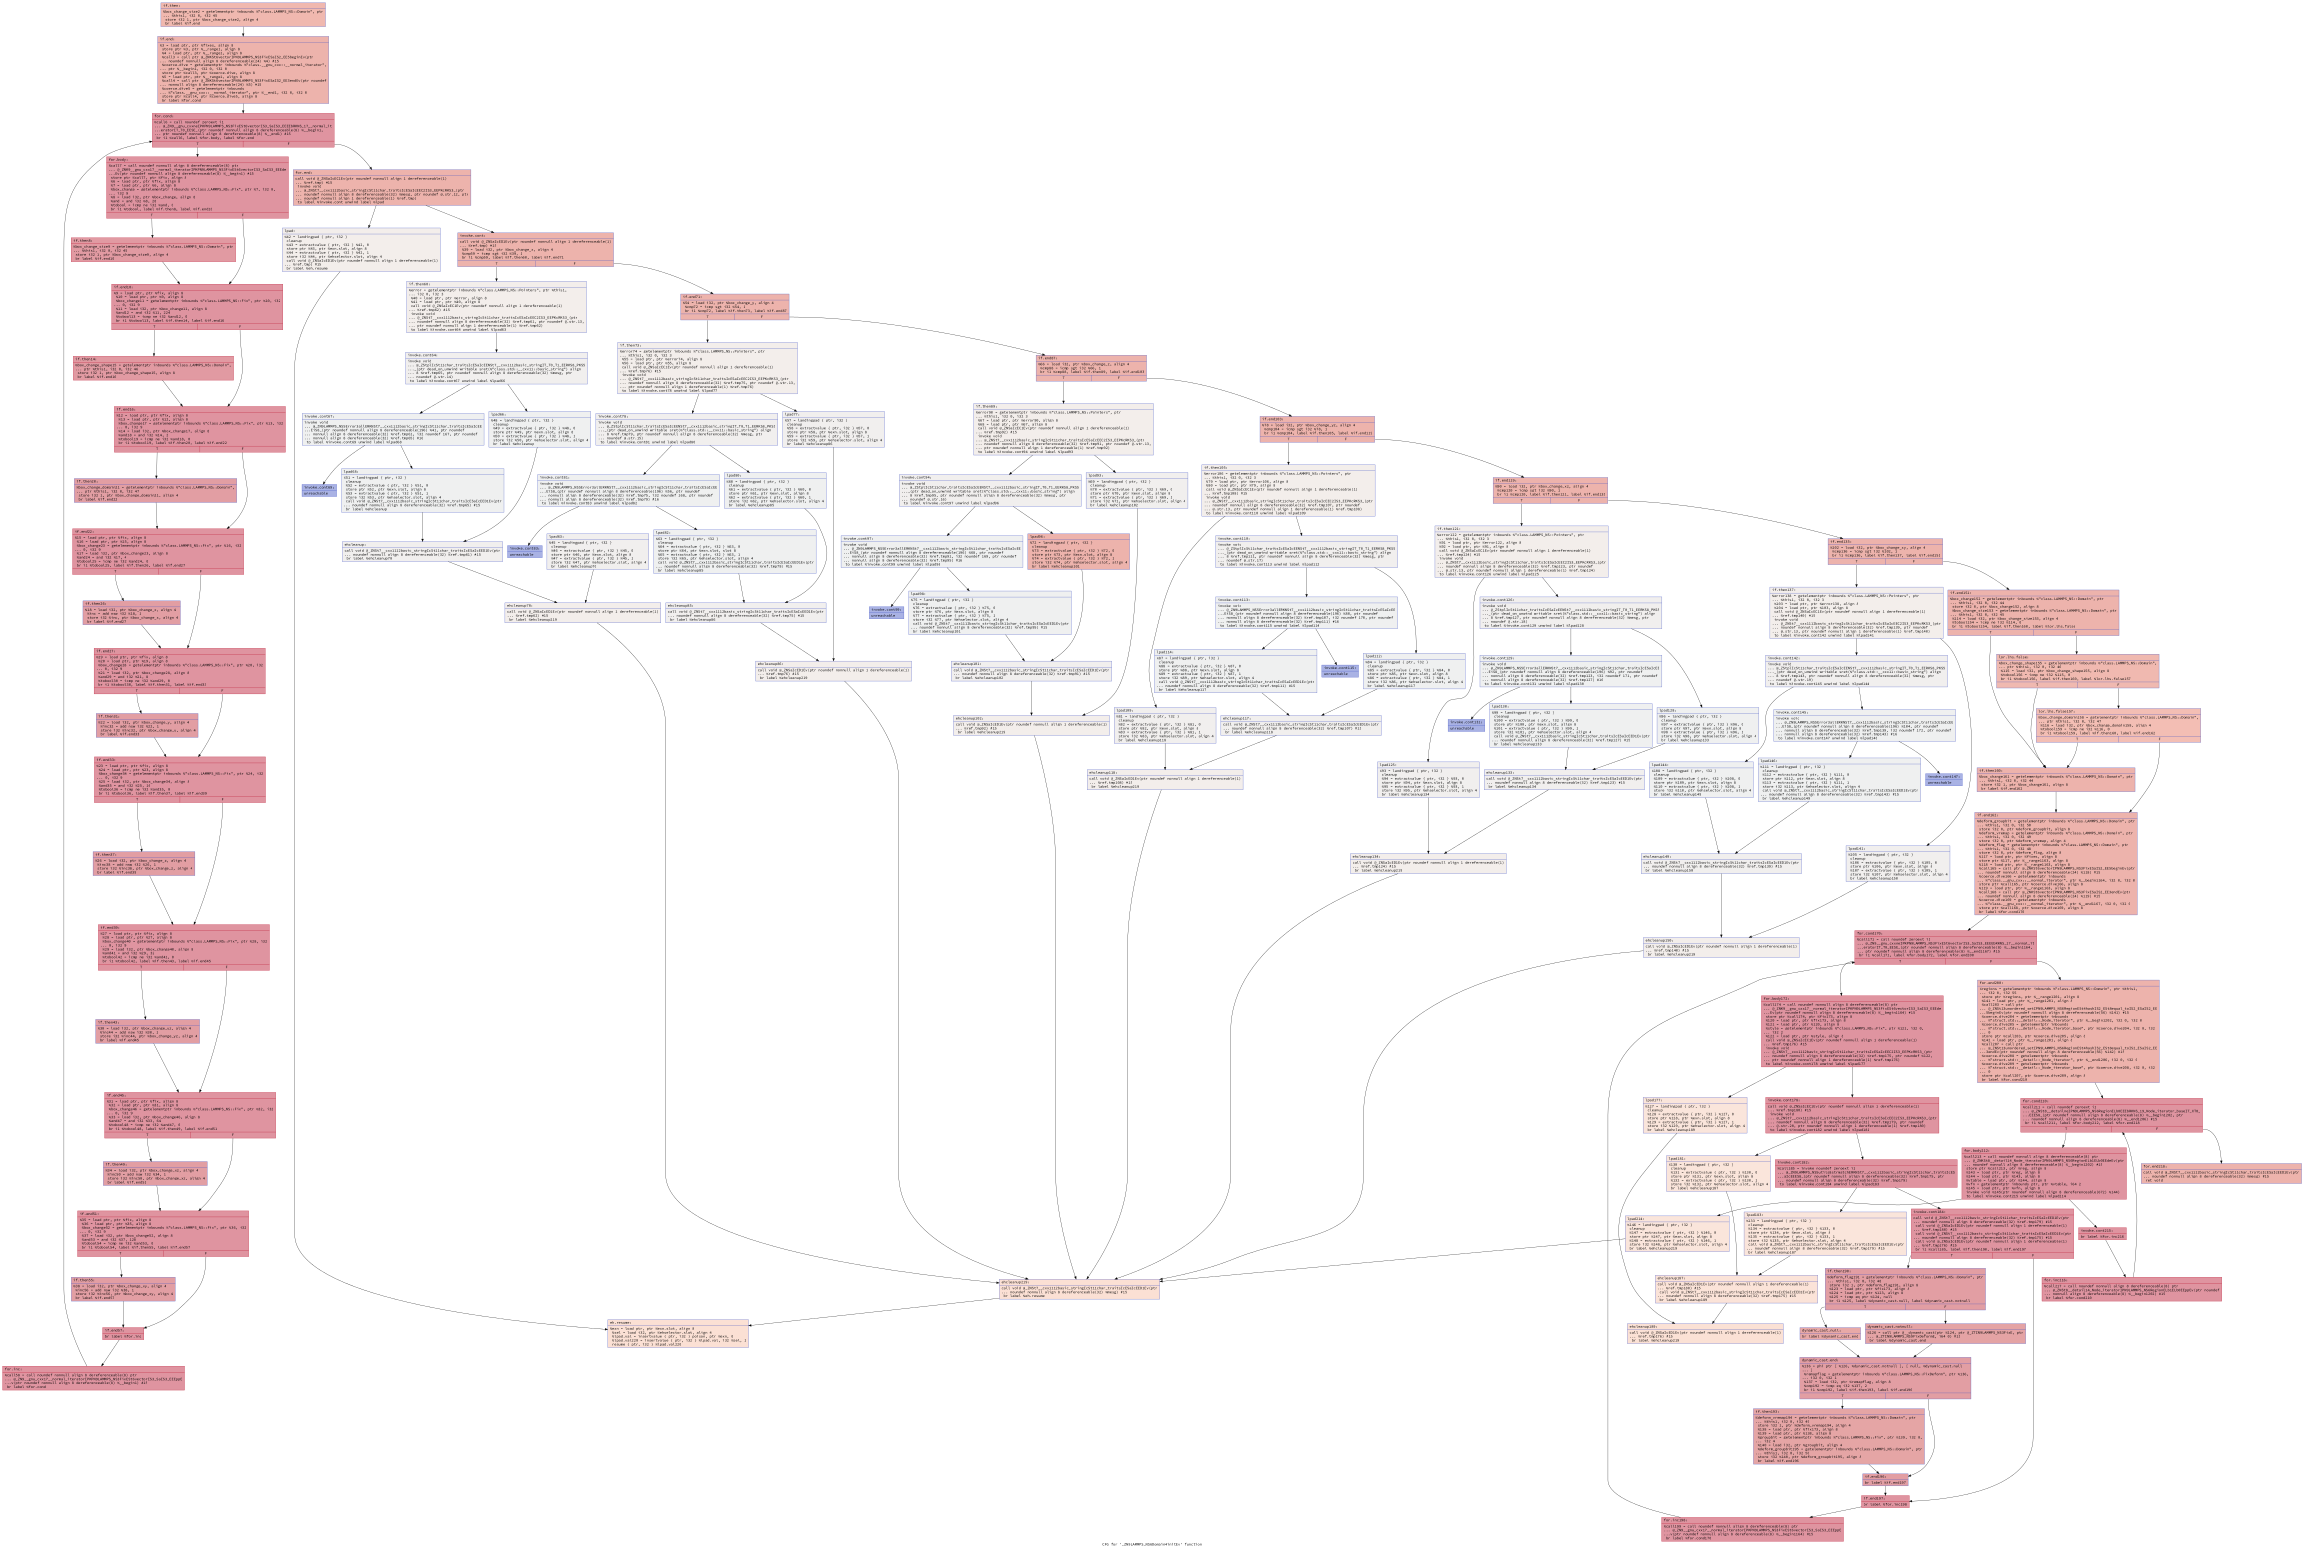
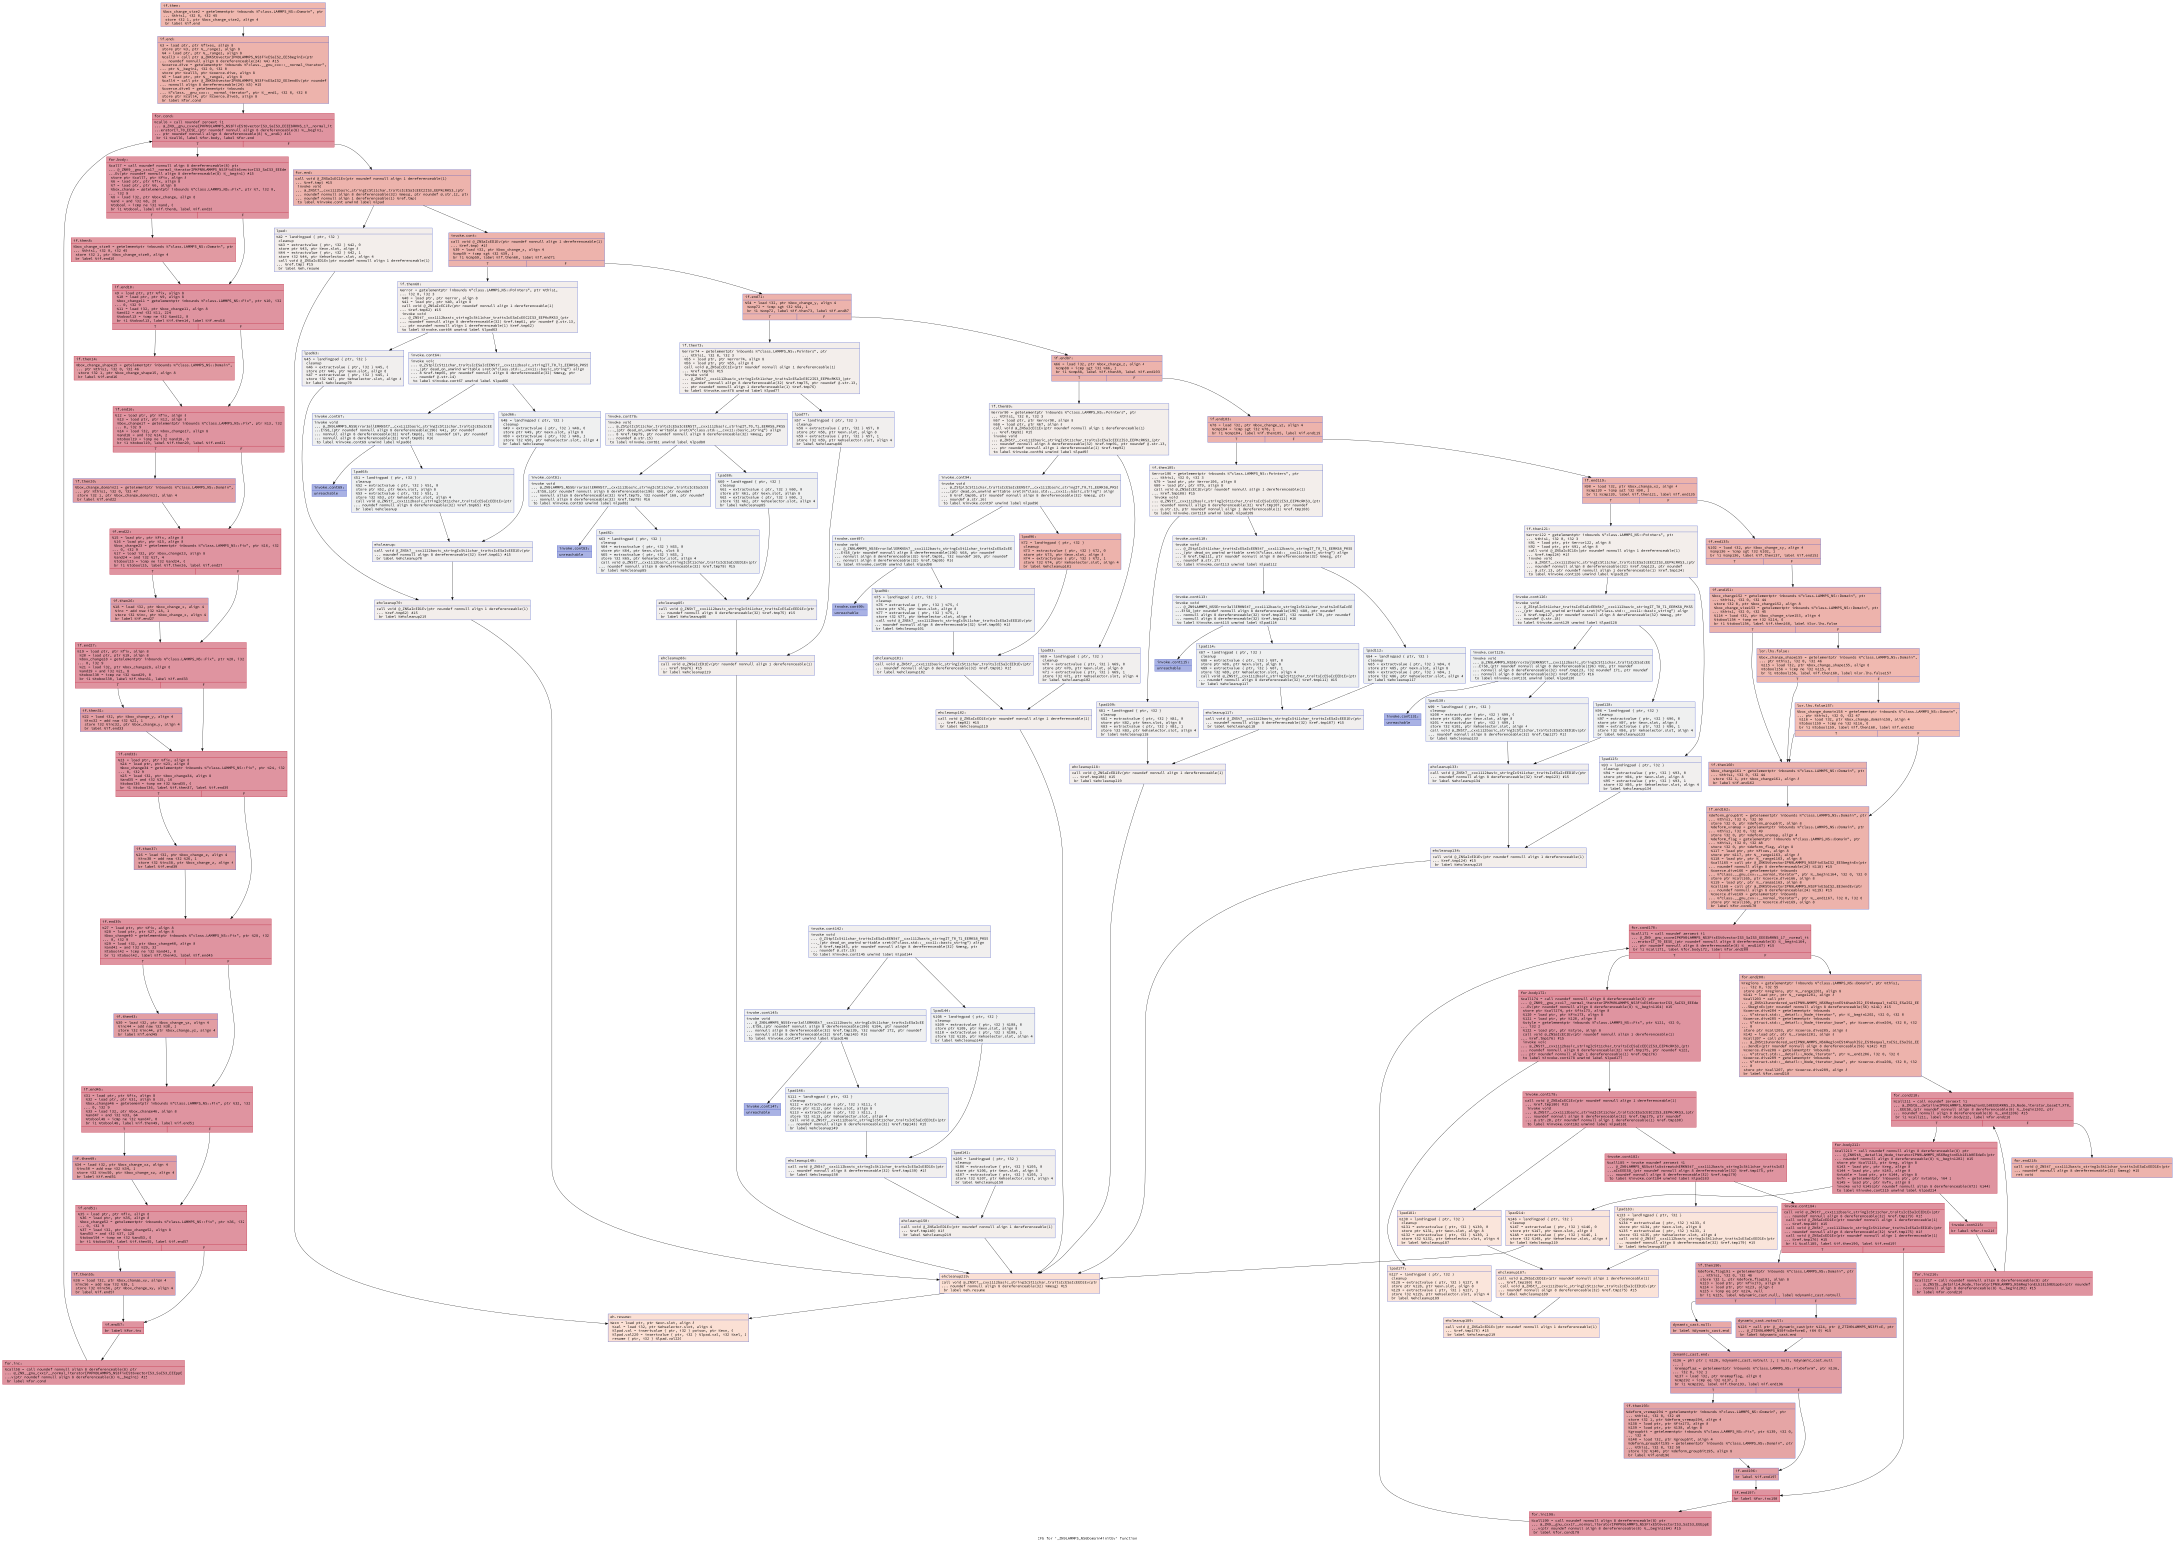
edge "if.then60:" -> "lpad63:": added
node "if.then137:": removed
